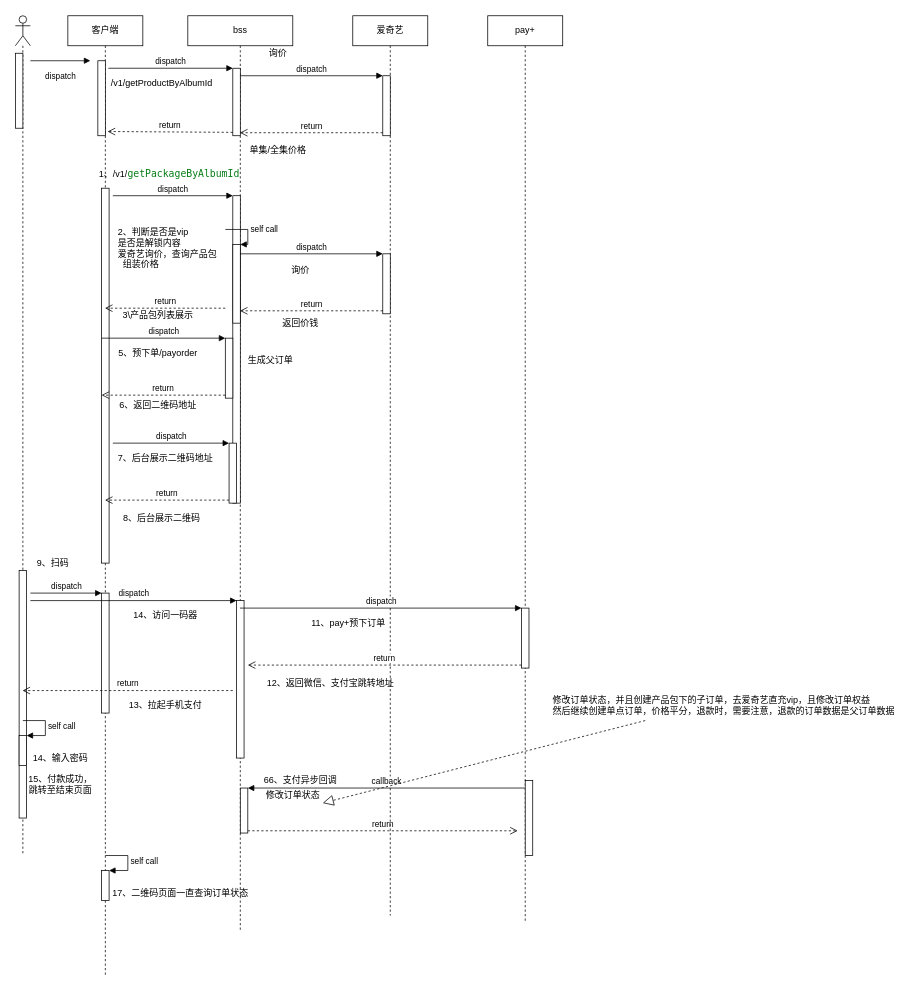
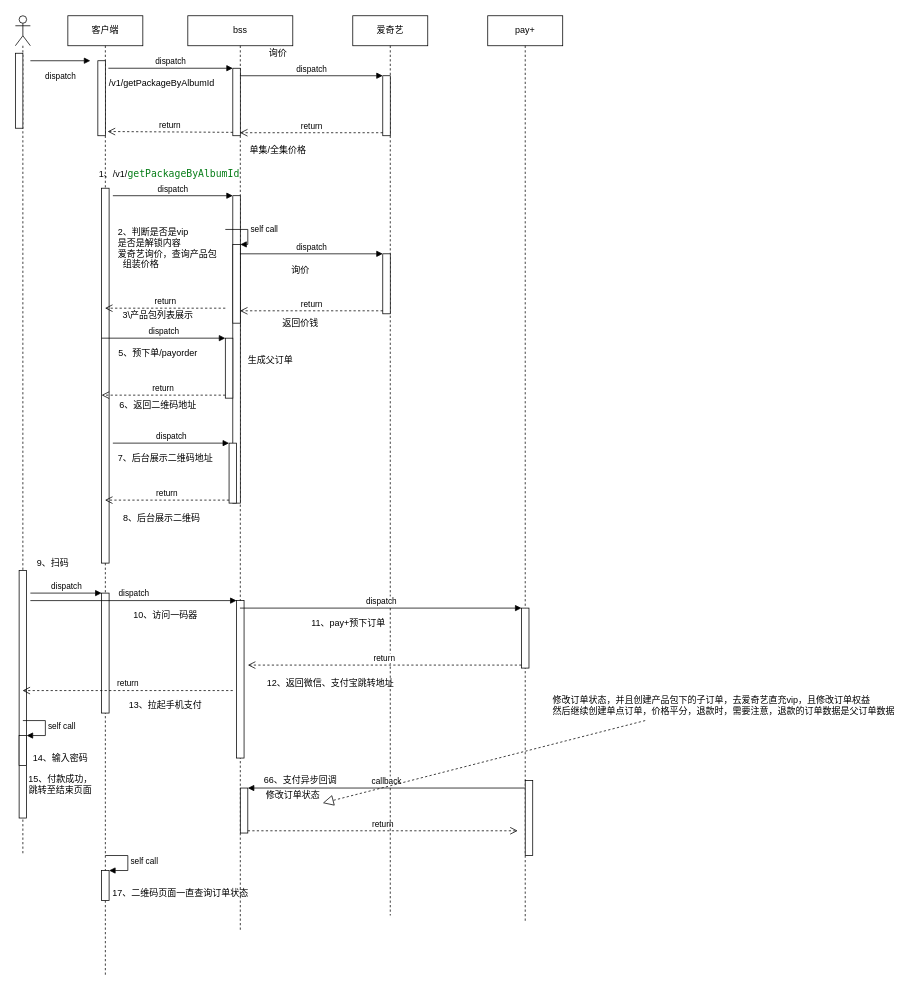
node "/v1/getProductByAlbumId": label "/v1/getProductByAlbumId" -> "/v1/getPackageByAlbumId"
node "14、访问一码器": label "14、访问一码器" -> "10、访问一码器"
